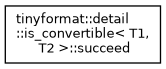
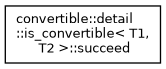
node "tinyformat::detail ::is_convertible< T1, T2 >::succeed": label "tinyformat::detail ::is_convertible< T1, T2 >::succeed" -> "convertible::detail ::is_convertible< T1, T2 >::succeed"
